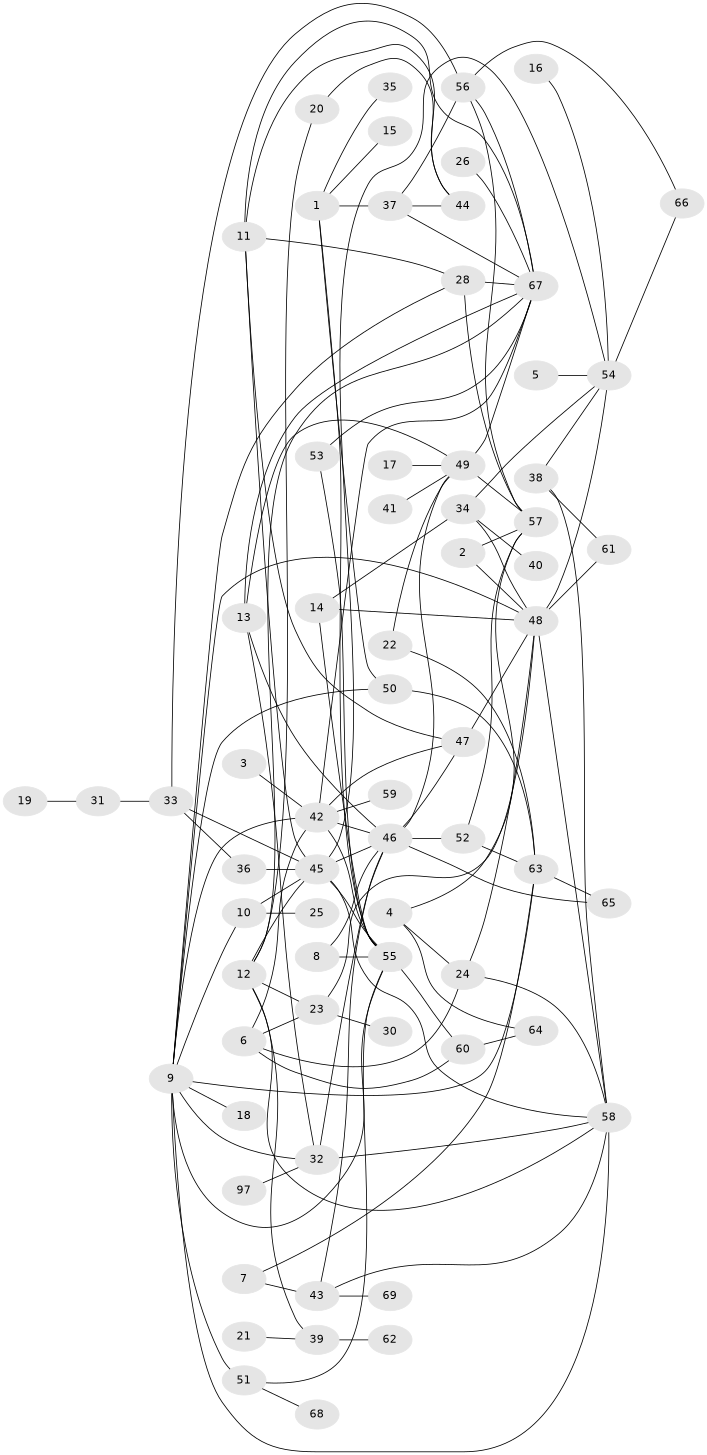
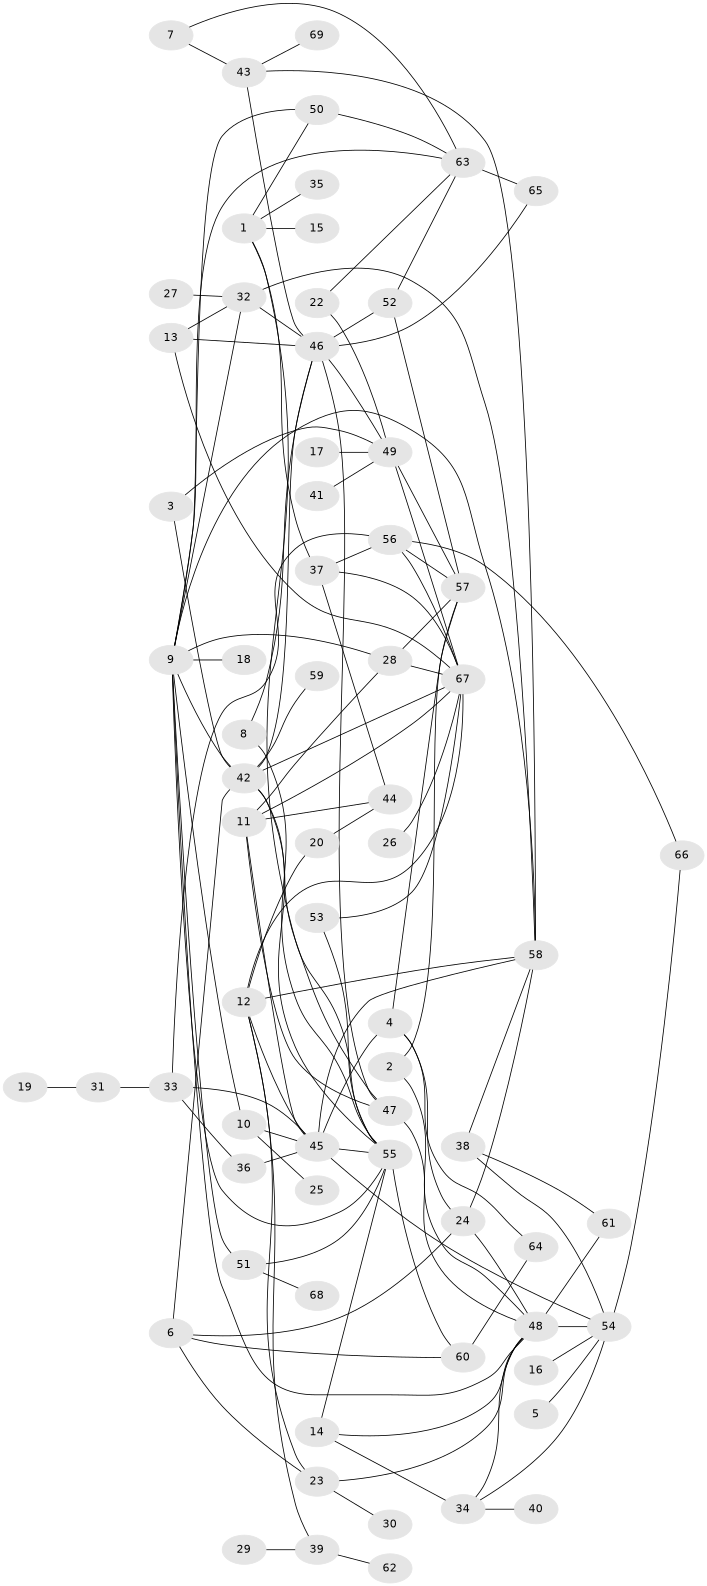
edge "49" -- "13": now "49" -- "3"
edge "46" -- "45": now "4" -- "45"
edge "48" -- "58": removed
node "97": label "97" -> "27"
node "21": label "21" -> "29"
